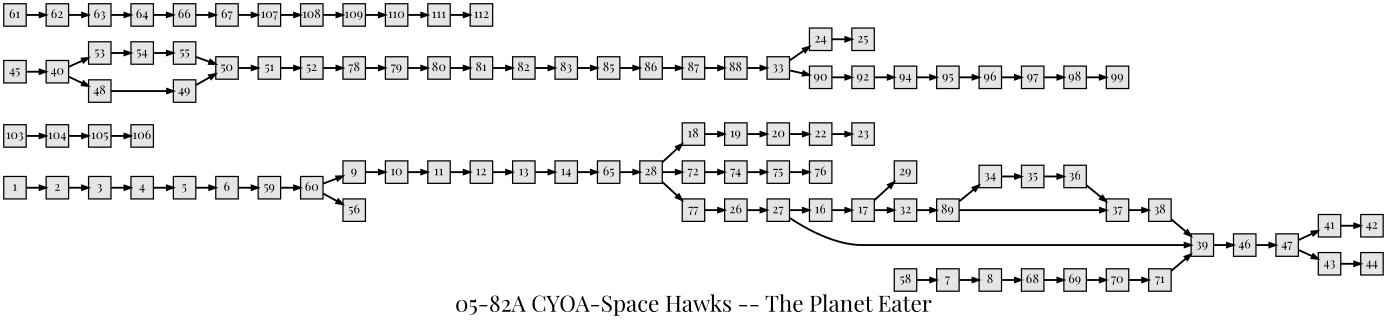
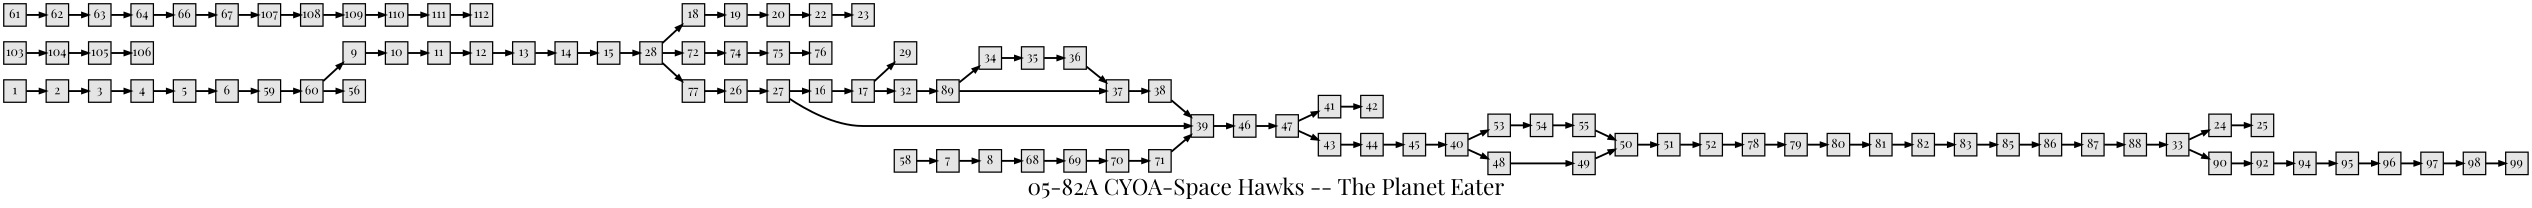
edge "44" -> "45": added
node "65": label "65" -> "15"
